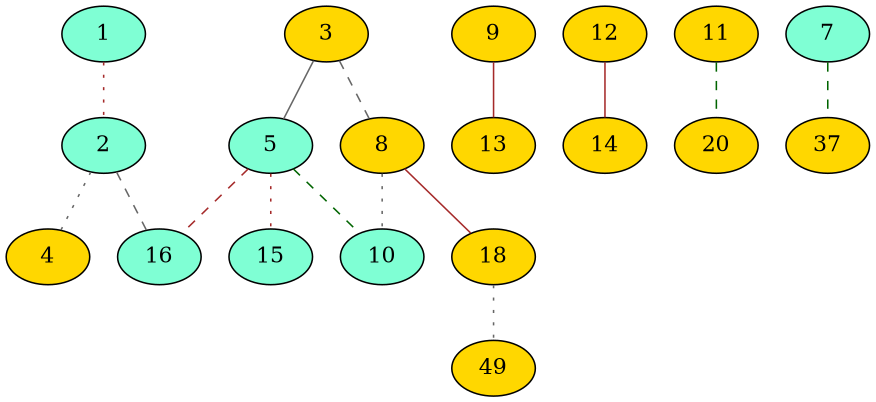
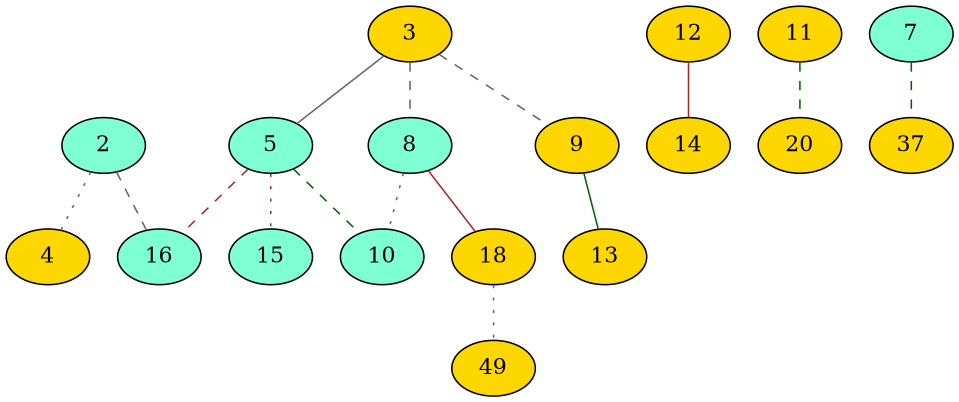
node "1": removed
edge "9" -- "13": color brown -> darkgreen
edge "3" -- "9": added
node "8": fillcolor gold -> aquamarine
